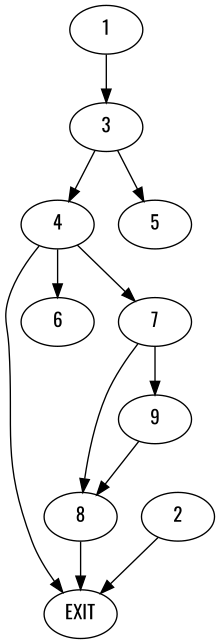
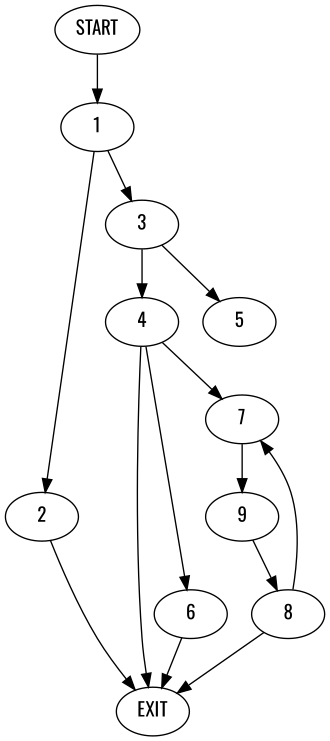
node "START": added
edge "1" -> "2": added
edge "7" -> "8": reversed
edge "6" -> "EXIT": added
